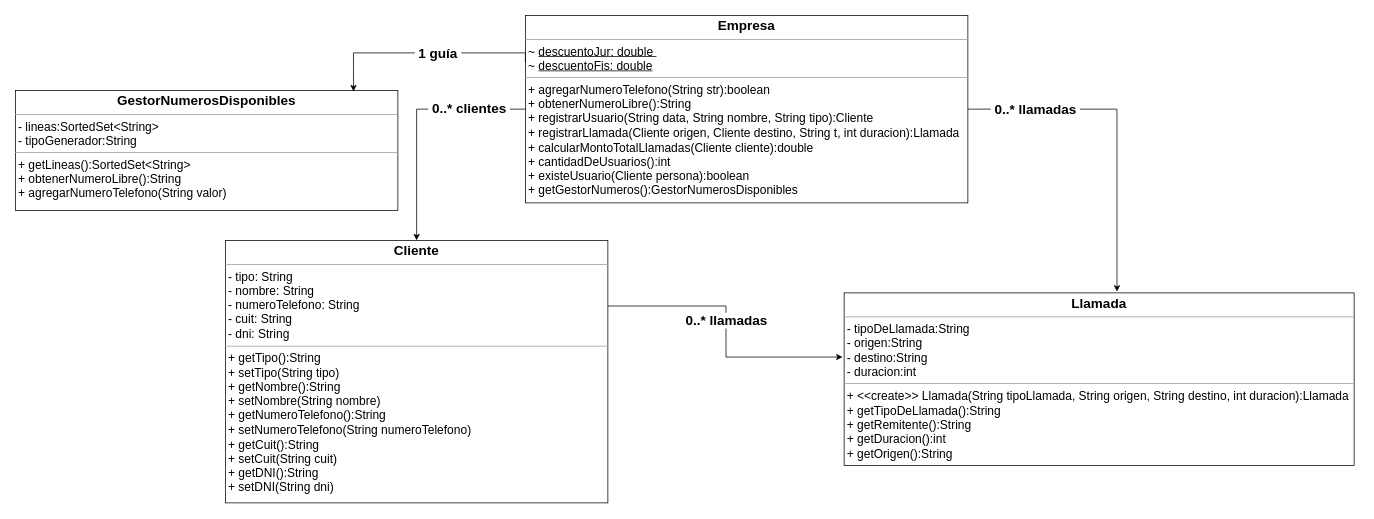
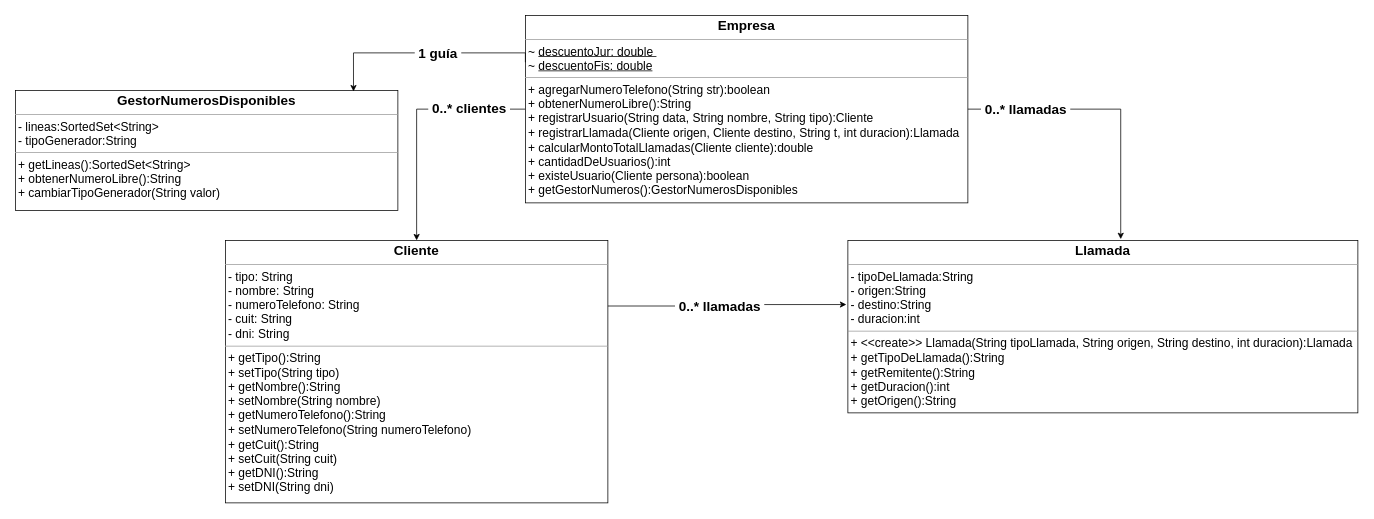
node "GestorNumerosDisponibles - lineas:SortedSet<String> - tipoGenerador:String + getLineas():SortedSet<String> + obtenerNumeroLibre():String + agregarNumeroTelefono(String valor)": label "GestorNumerosDisponibles - lineas:SortedSet<String> - tipoGenerador:String + getLineas():SortedSet<String> + obtenerNumeroLibre():String + agregarNumeroTelefono(String valor)" -> "GestorNumerosDisponibles - lineas:SortedSet<String> - tipoGenerador:String + getLineas():SortedSet<String> + obtenerNumeroLibre():String + cambiarTipoGenerador(String valor)"
node "Llamada - tipoDeLlamada:String - origen:String - destino:String - duracion:int + <<create>> Llamada(String tipoLlamada, String origen, String destino, int duracion):Llamada + getTipoDeLlamada():String + getRemitente():String + getDuracion():int + getOrigen():String": moved (1099, 379) -> (1103, 327)
